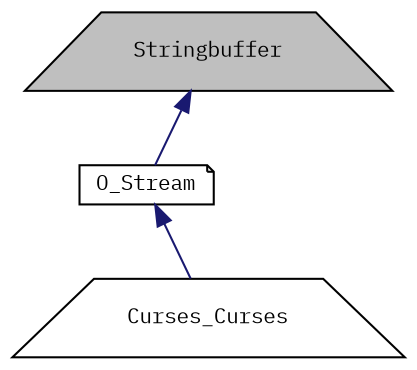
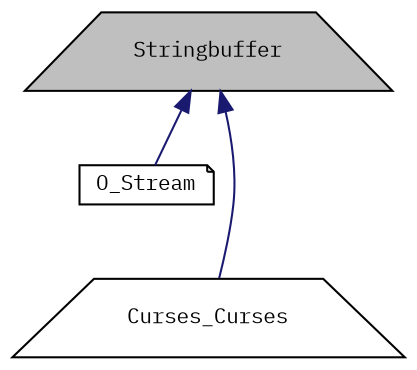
edge "Curses_Curses" -> "O_Stream": now "Curses_Curses" -> "Stringbuffer"
